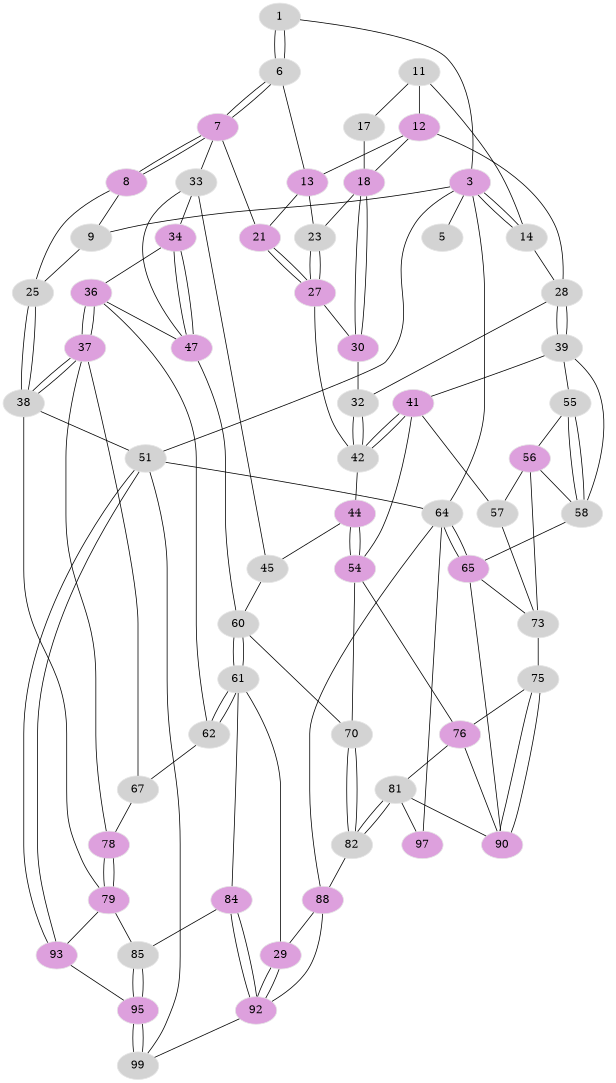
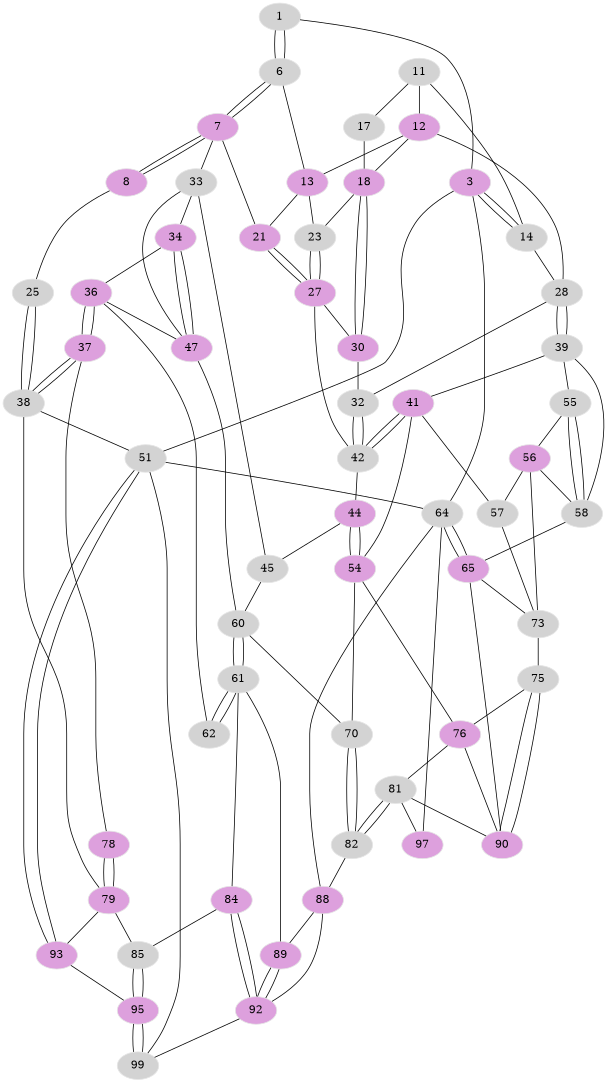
node "9": removed
node "5": removed
node "67": removed
node "29": label "29" -> "89"
